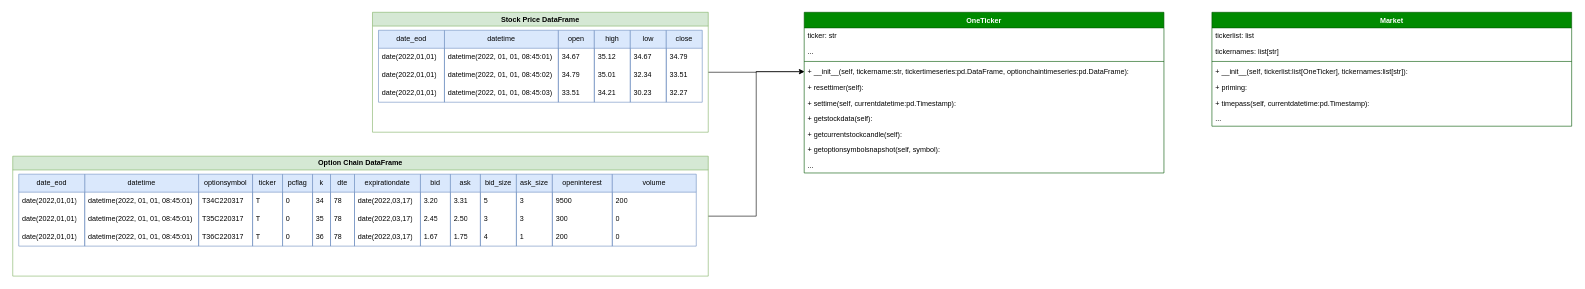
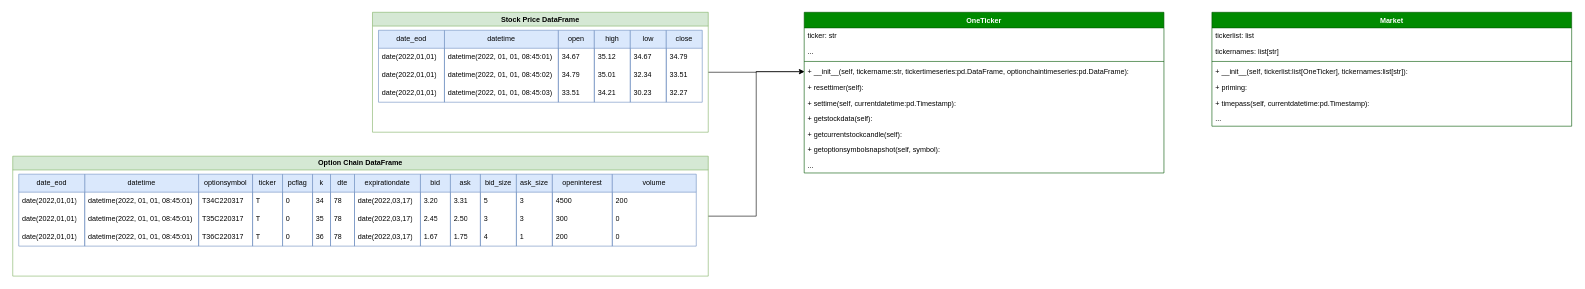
node "9500": label "9500" -> "4500"
